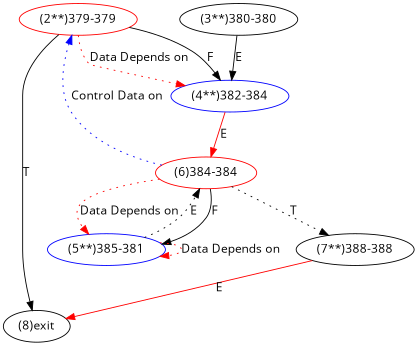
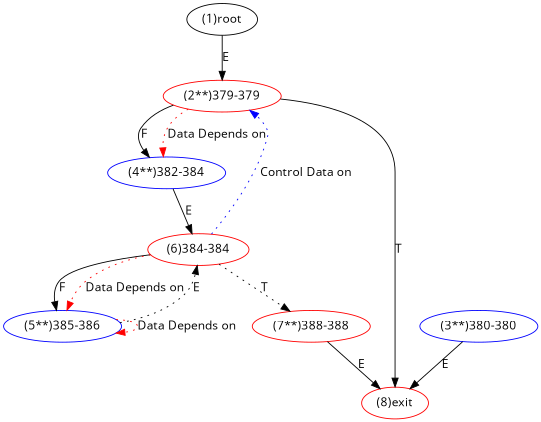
node "(1)root": added
node "(3**)380-380": color black -> blue
edge "(3**)380-380" -> "(4**)382-384": now "(3**)380-380" -> "(8)exit"
edge "(4**)382-384" -> "(6)384-384": color red -> black
node "(5**)385-381": label "(5**)385-381" -> "(5**)385-386"
node "(7**)388-388": color black -> red
edge "(7**)388-388" -> "(8)exit": color red -> black
node "(8)exit": color black -> red
